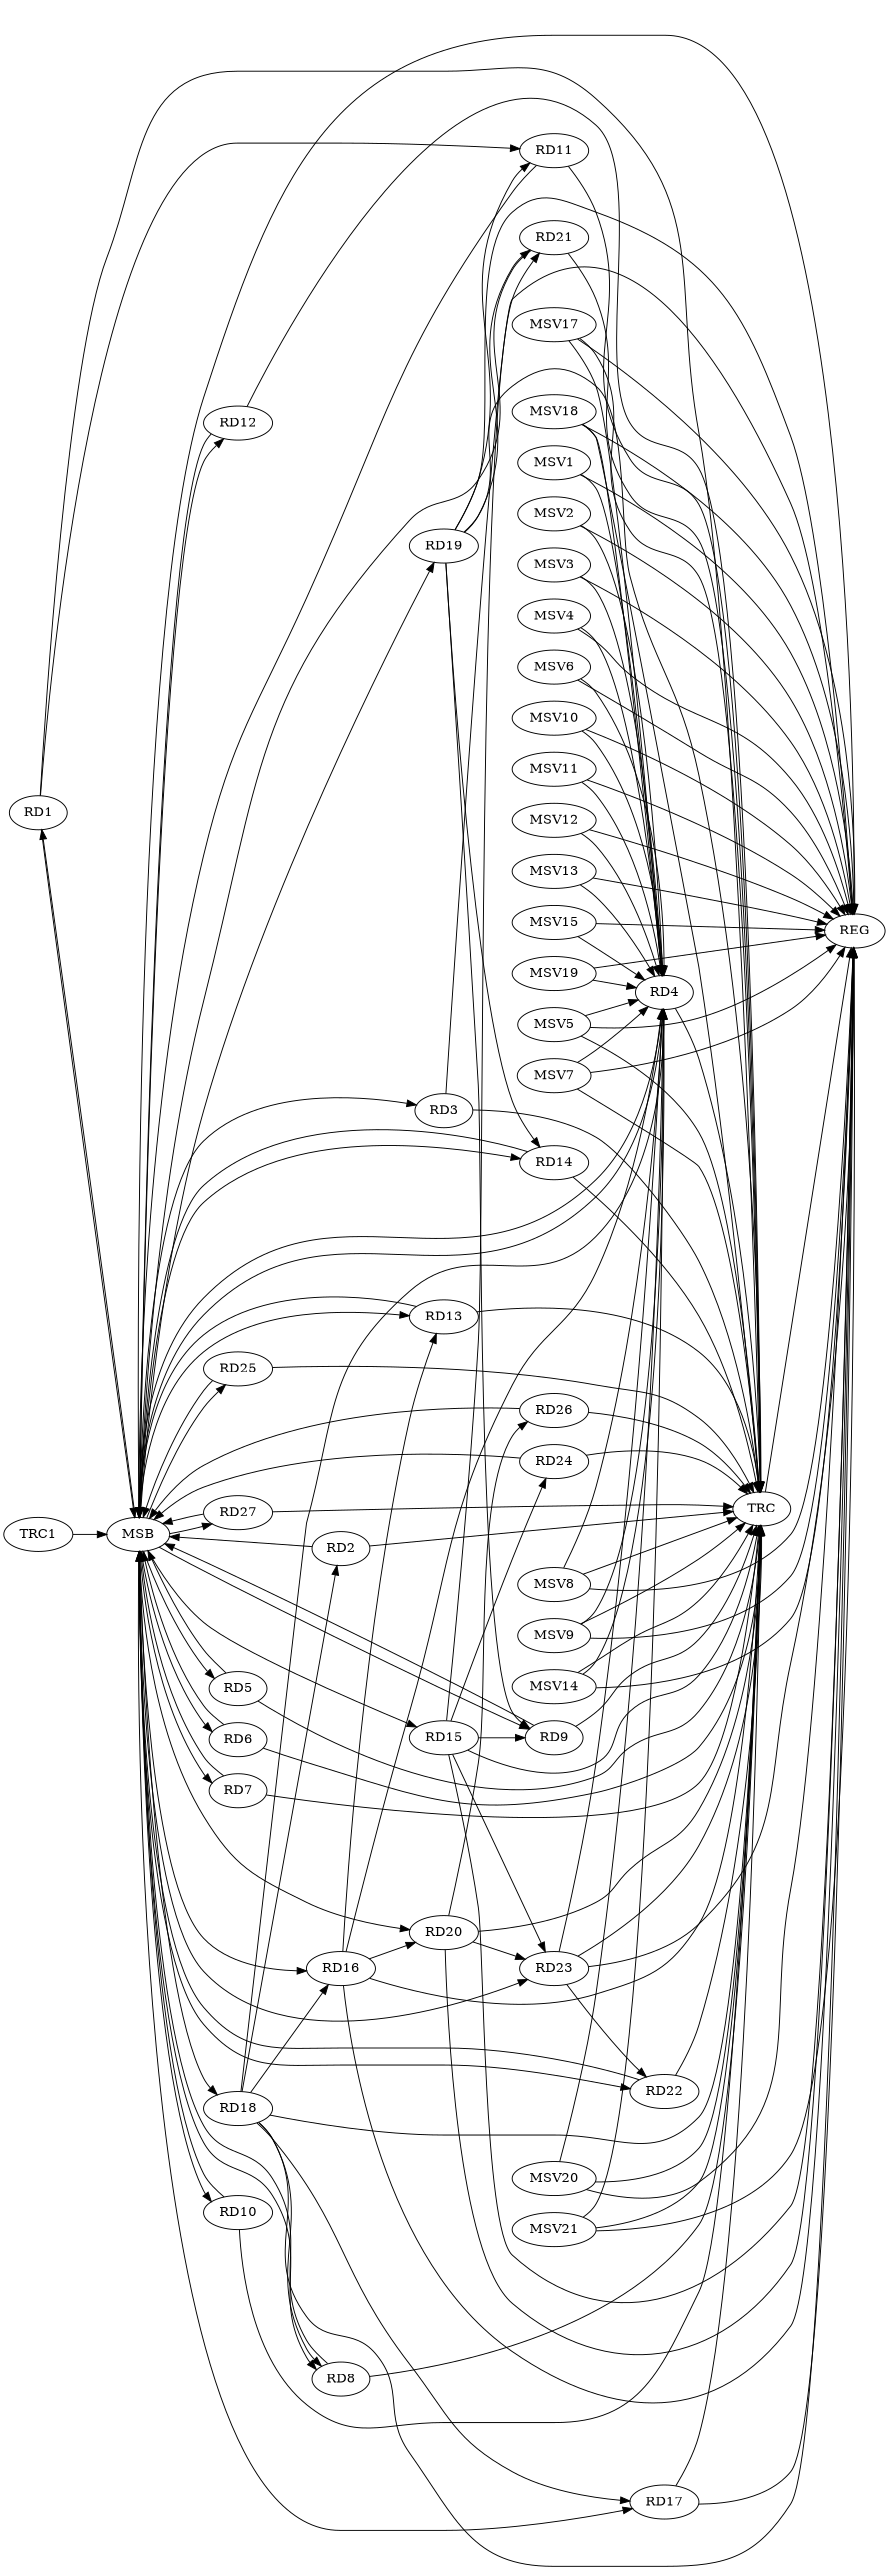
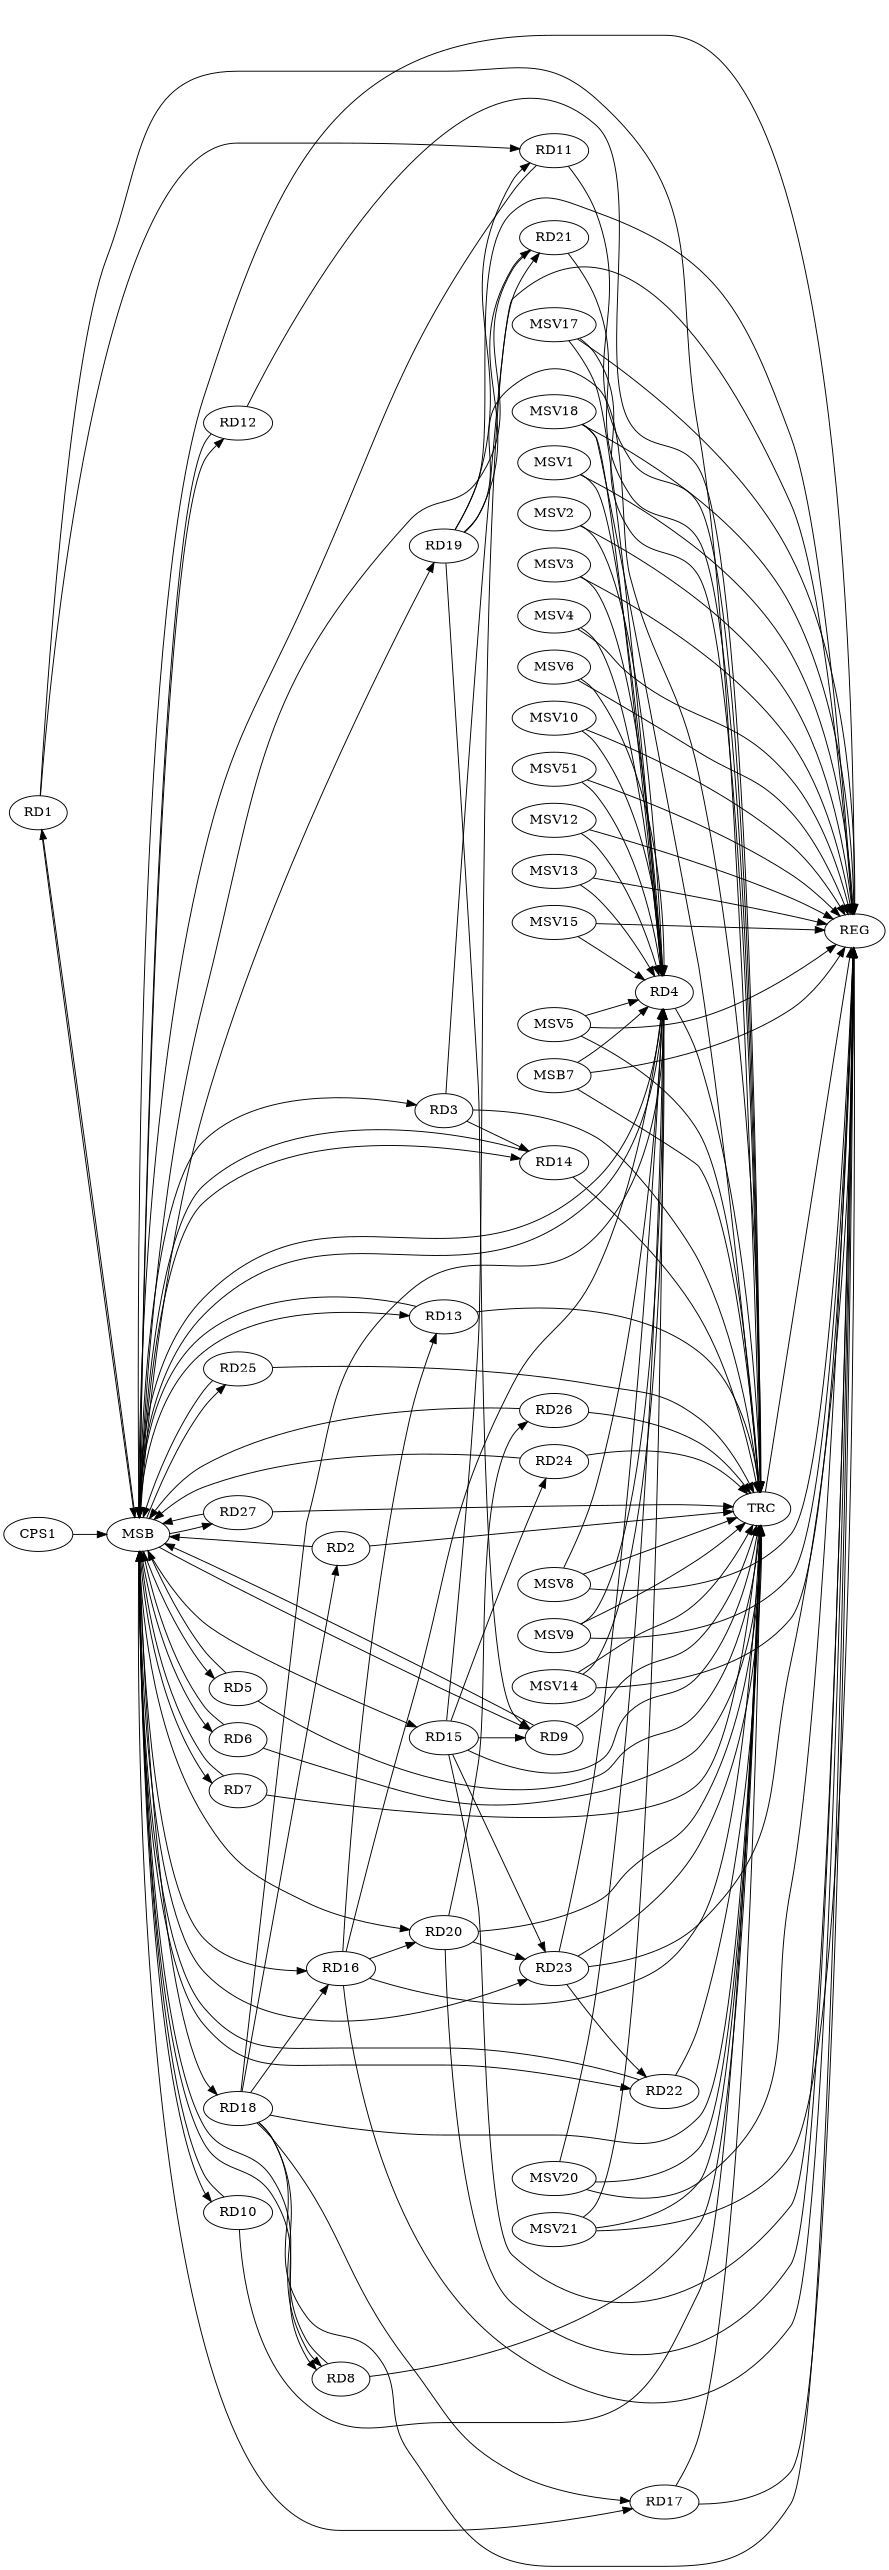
node "MSV11": label "MSV11" -> "MSV51"
edge "RD19" -> "RD14": now "RD3" -> "RD14"
node "MSV19": removed
node "MSV7": label "MSV7" -> "MSB7"
node "TRC1": label "TRC1" -> "CPS1"
